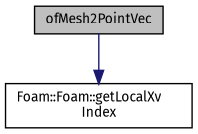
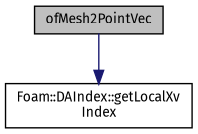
node "Foam::Foam::getLocalXv Index": label "Foam::Foam::getLocalXv Index" -> "Foam::DAIndex::getLocalXv Index"
